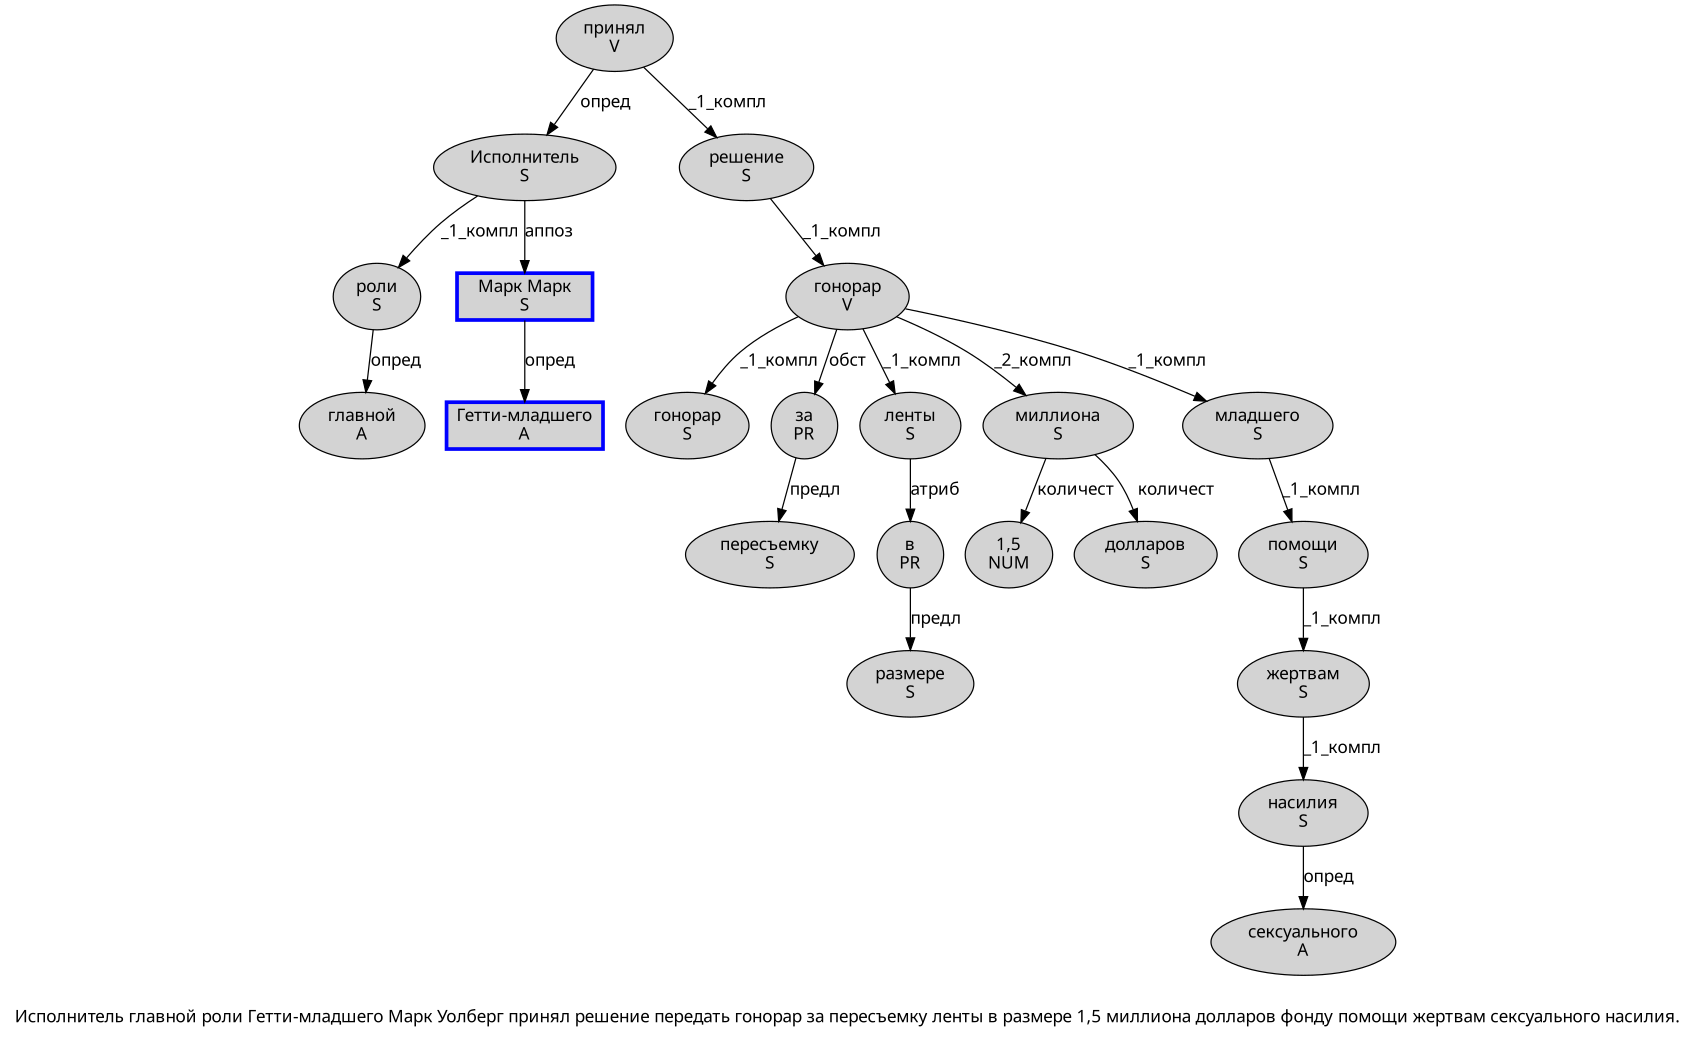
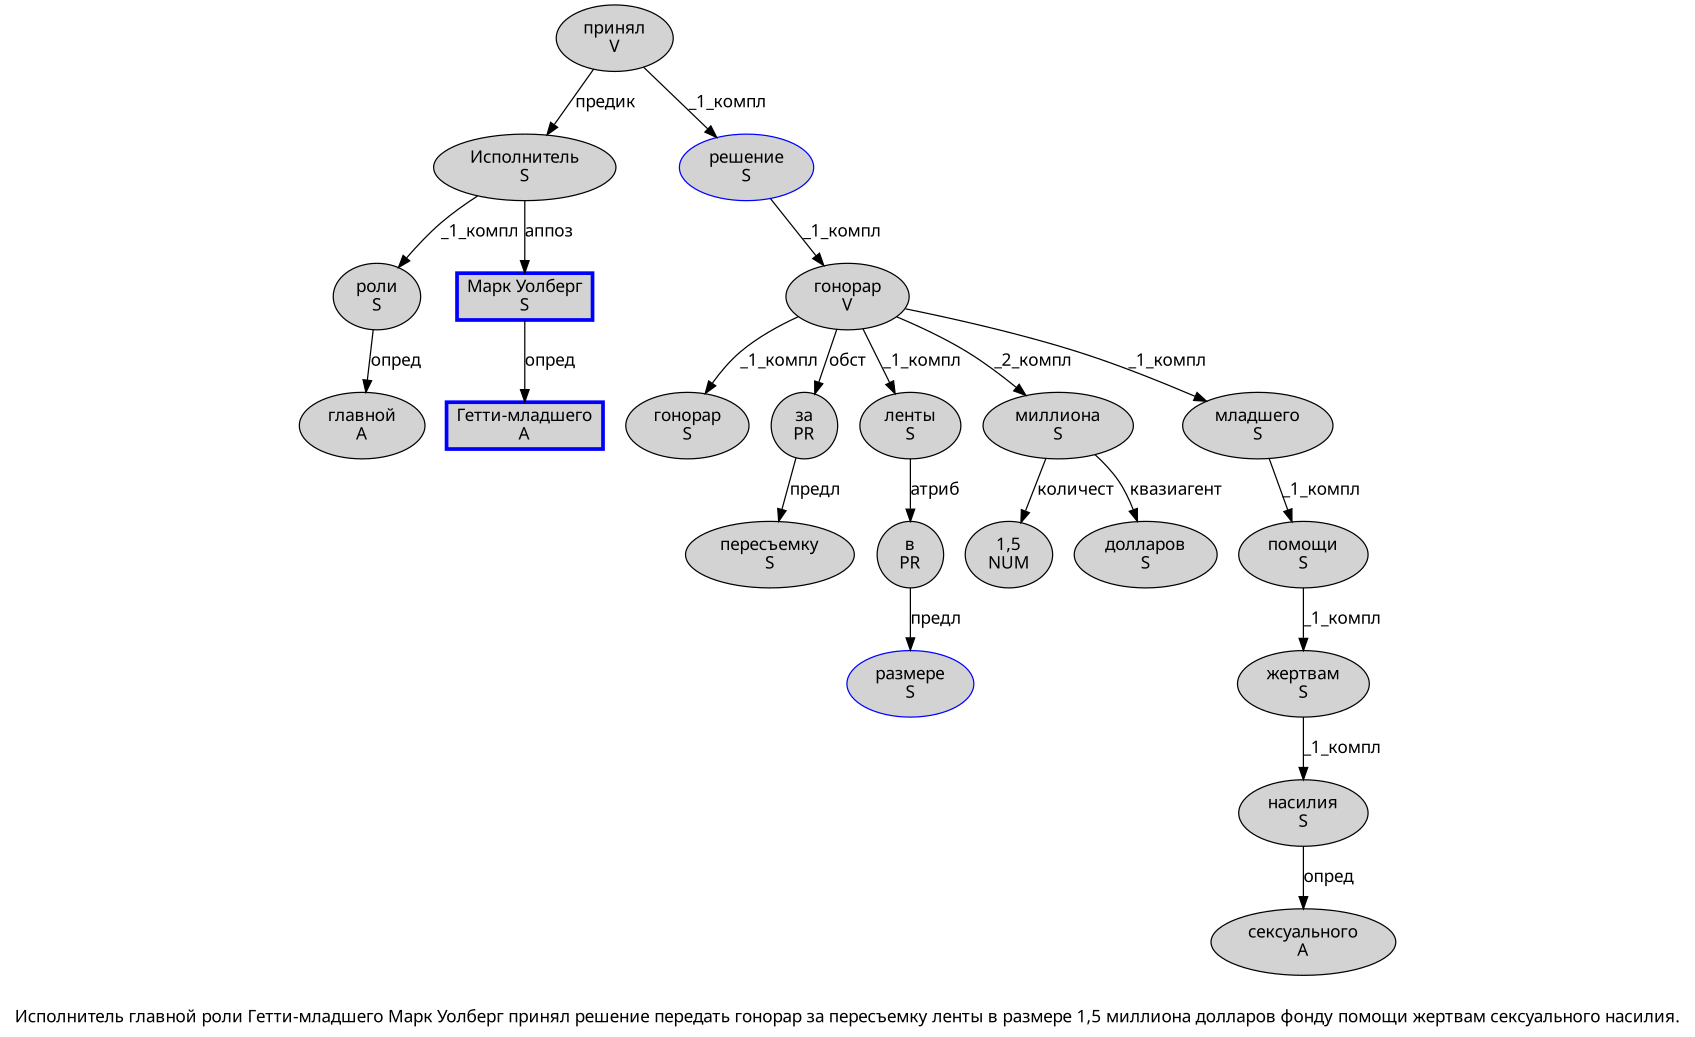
edge "принял V" -> "Исполнитель S": label "опред" -> "предик"
node "решение S": color black -> blue
node "Марк Марк S": label "Марк Марк S" -> "Марк Уолберг S"
edge "миллиона S" -> "долларов S": label "количест" -> "квазиагент"
node "размере S": color black -> blue
